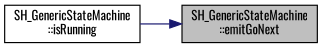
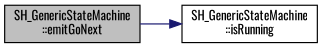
edge "SH_GenericStateMachine ::isRunning" -> "SH_GenericStateMachine ::emitGoNext": reversed
